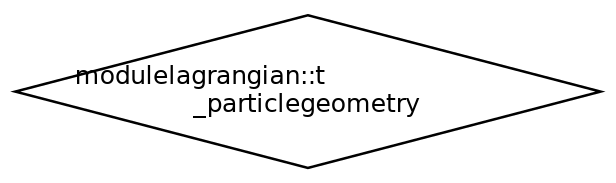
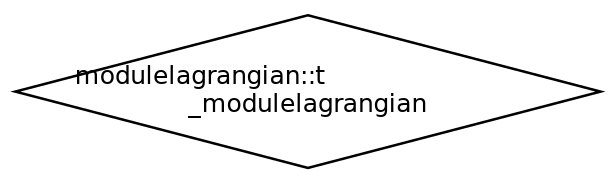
node "modulelagrangian::t _particlegeometry": label "modulelagrangian::t _particlegeometry" -> "modulelagrangian::t _modulelagrangian"
